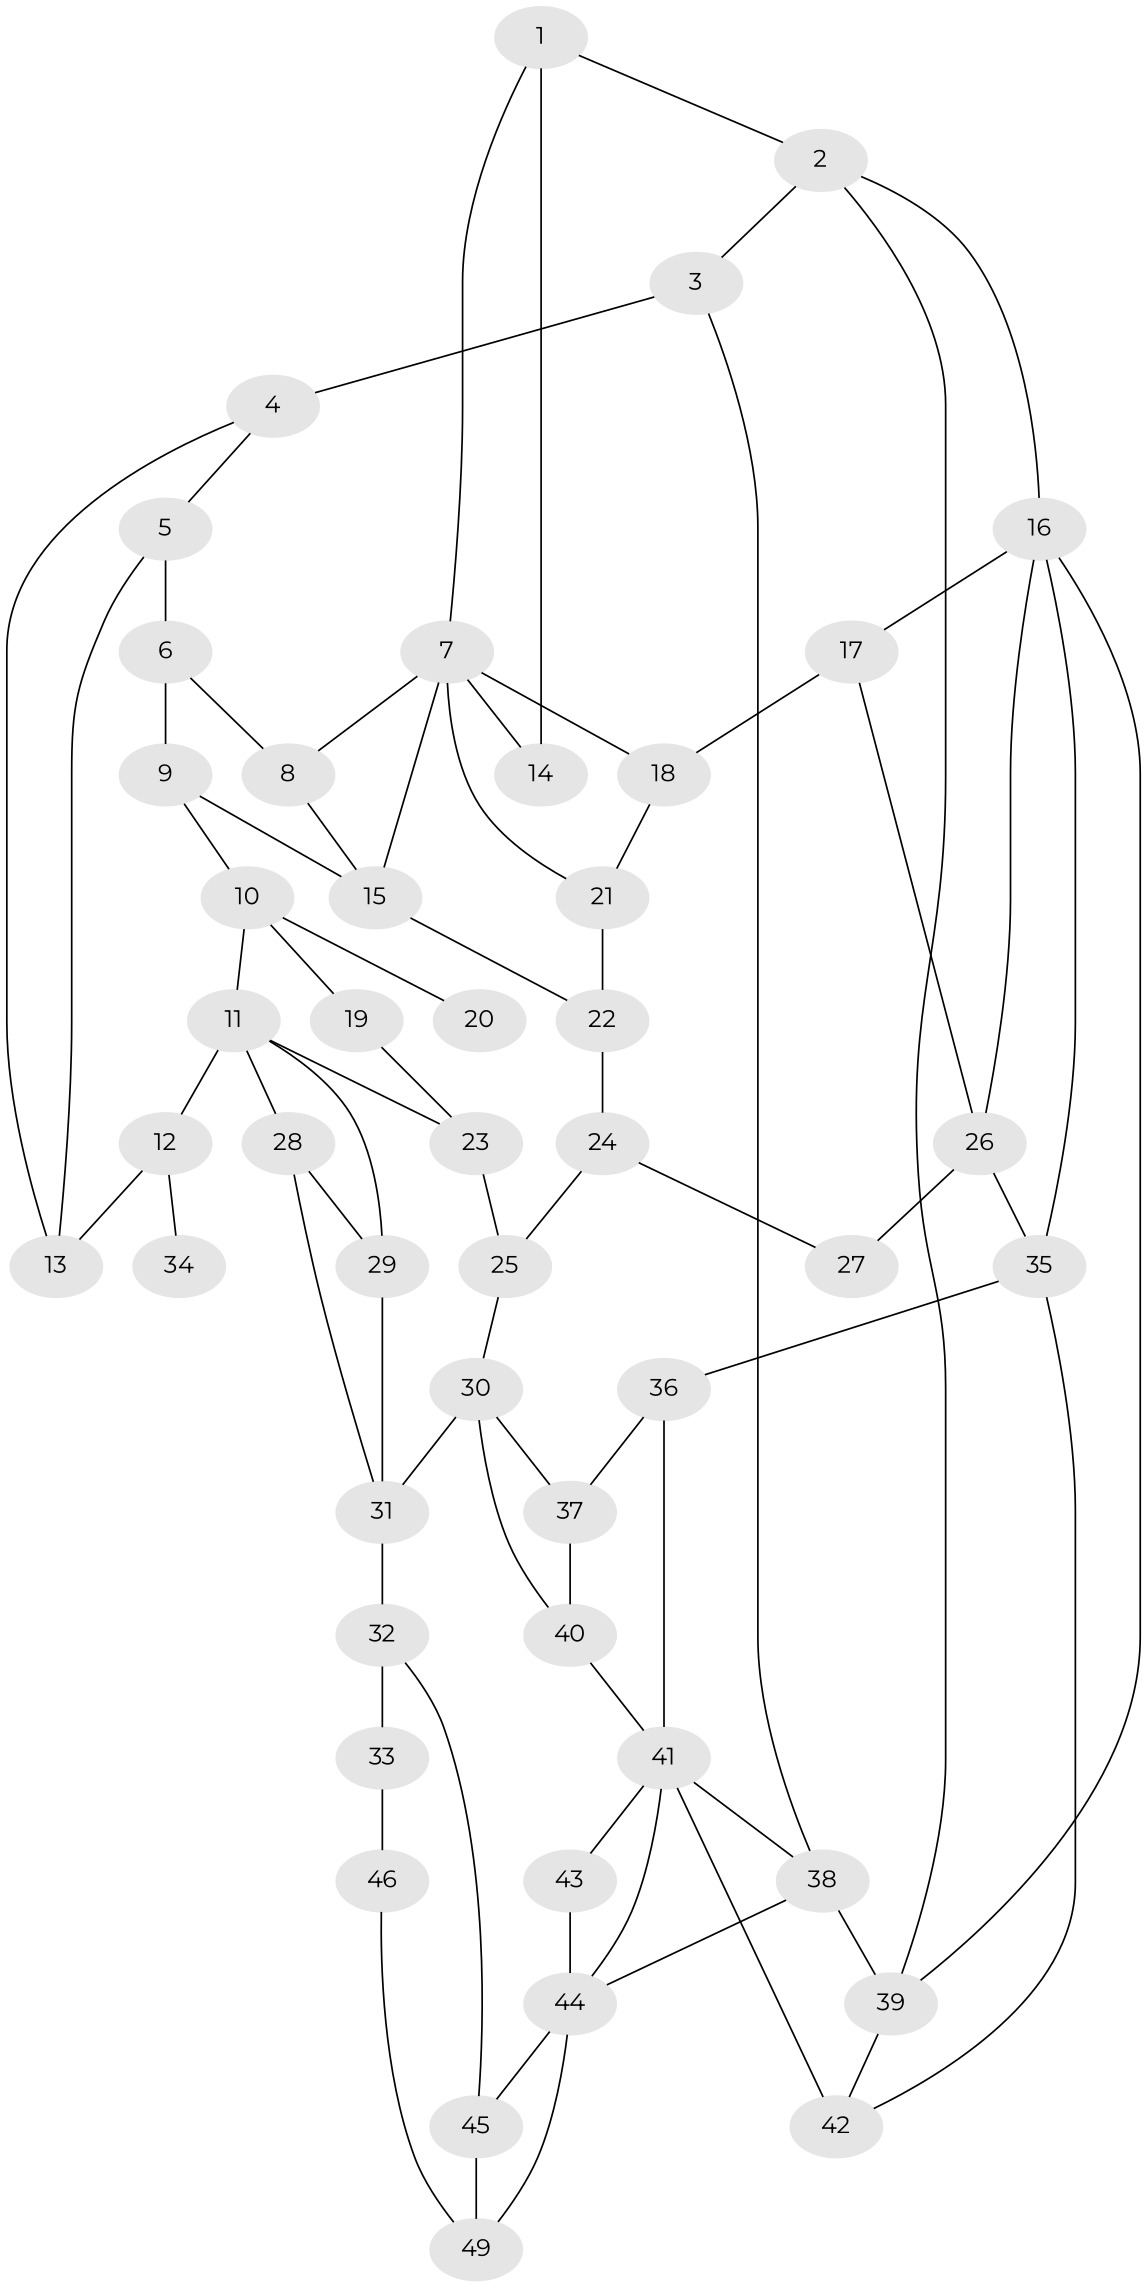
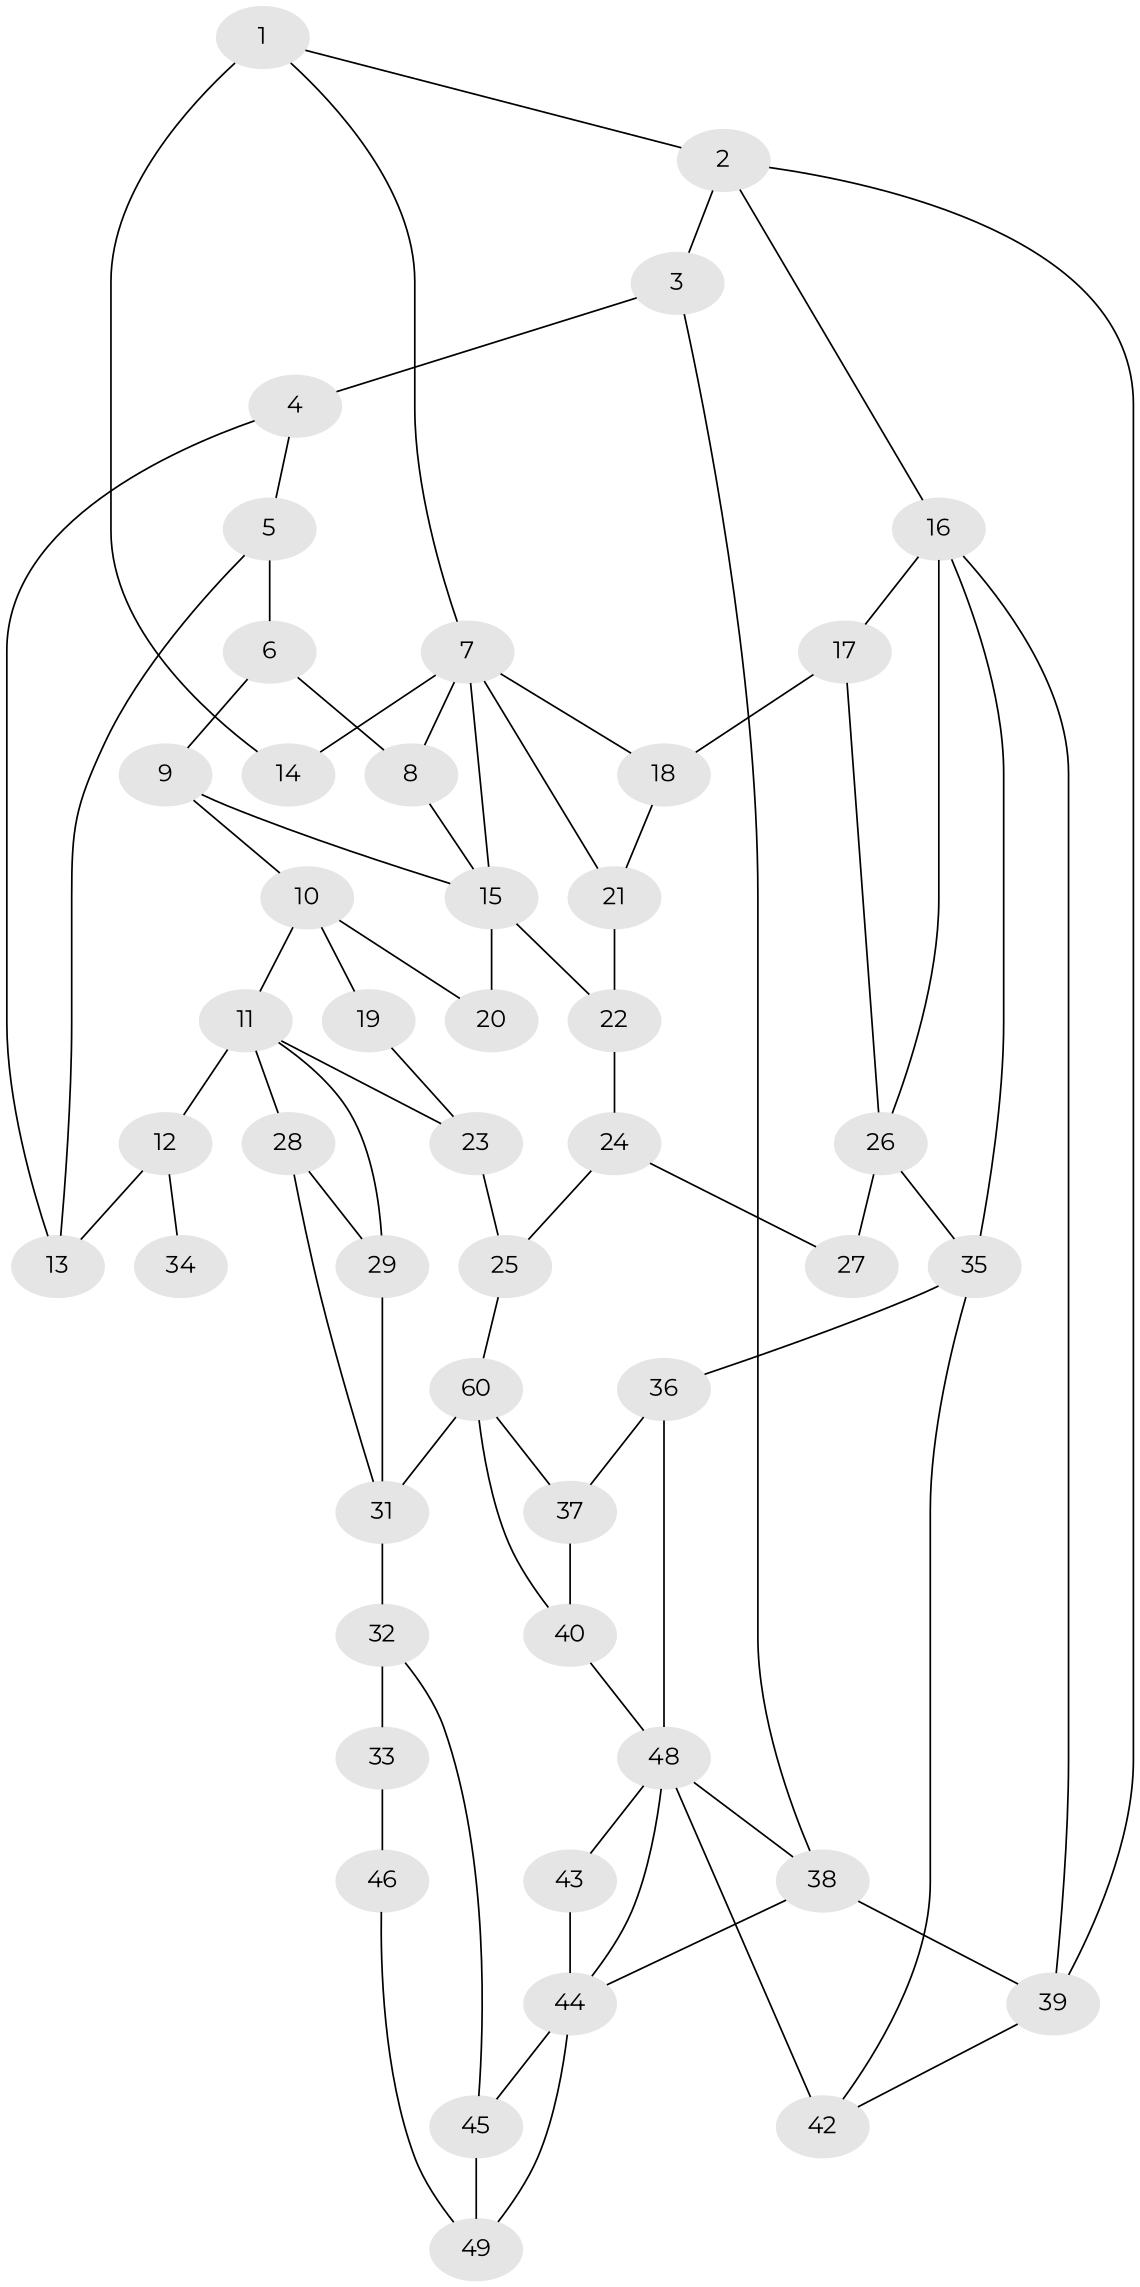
edge "15" -- "20": added
node "30": label "30" -> "60"
node "41": label "41" -> "48"
